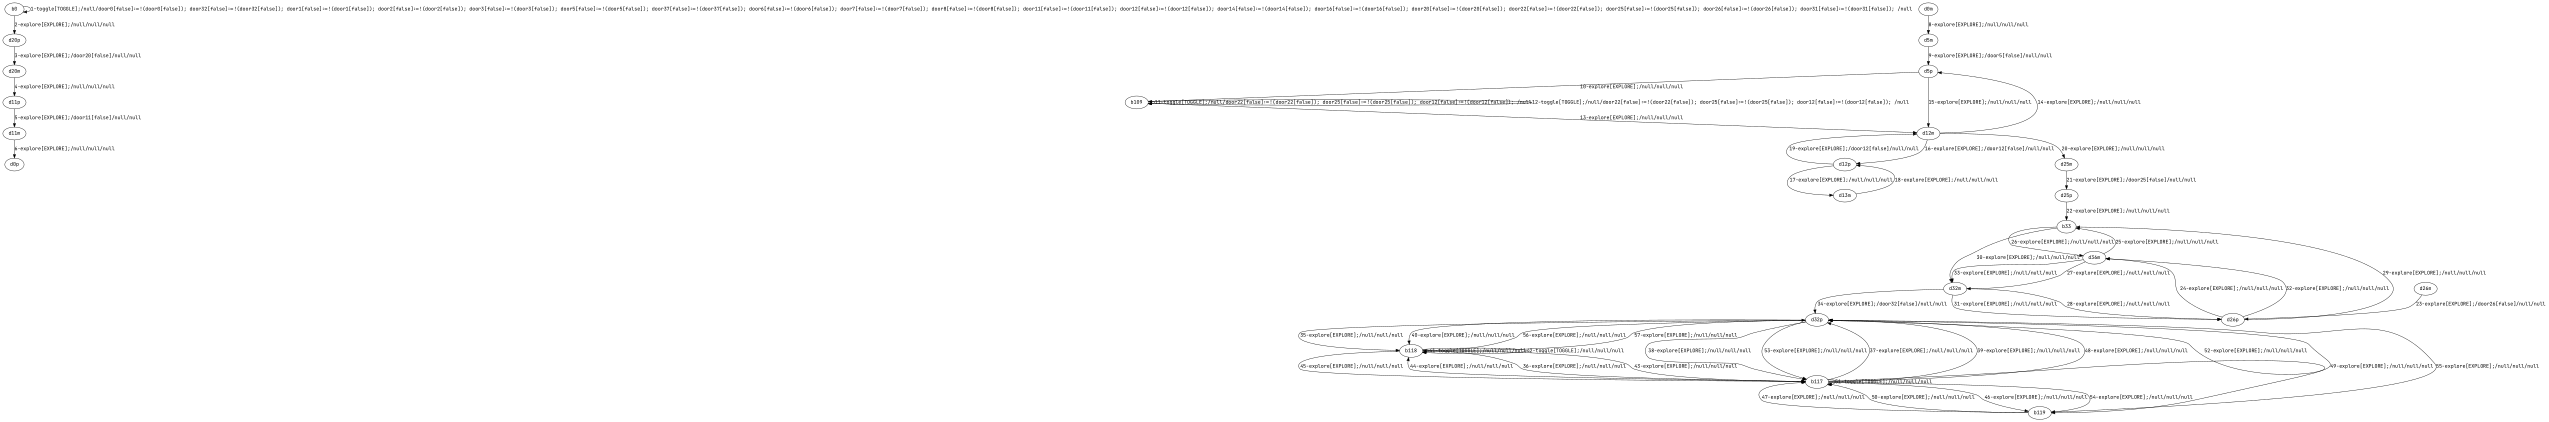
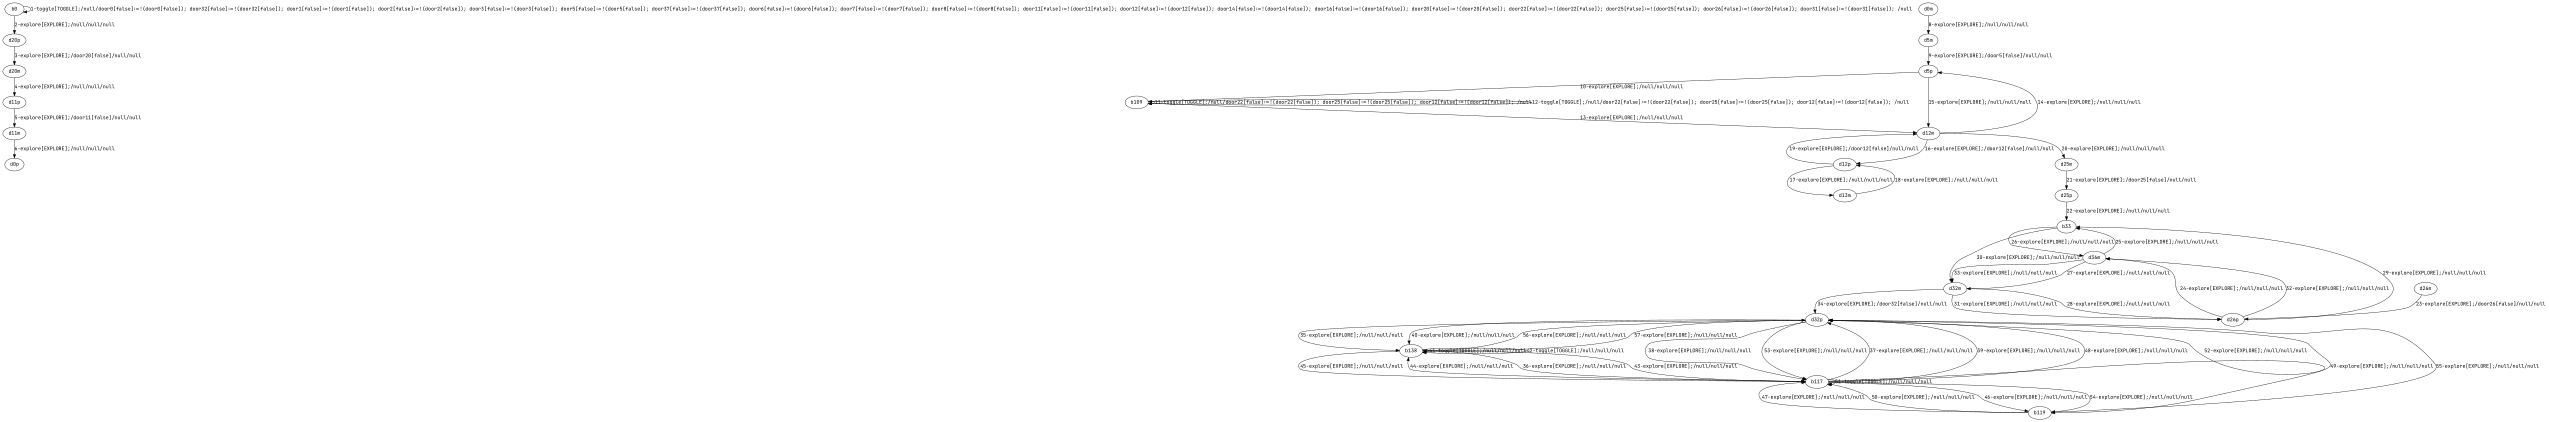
node "b118": label "b118" -> "b138"
